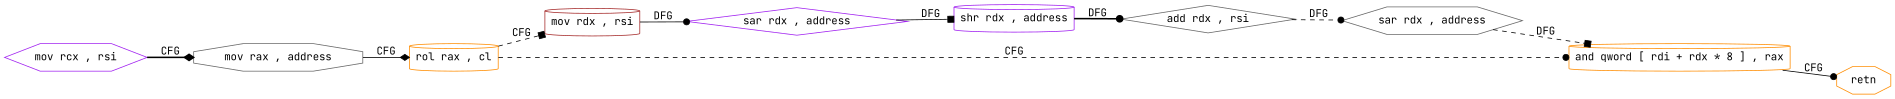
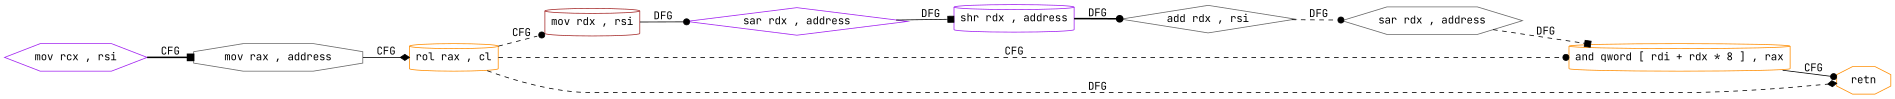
edge "rol rax , cl" -> "mov rdx , rsi": arrowhead box -> dot
edge "mov rcx , rsi" -> "mov rax , address": arrowhead diamond -> box
edge "rol rax , cl" -> "retn": added, label "DFG"
